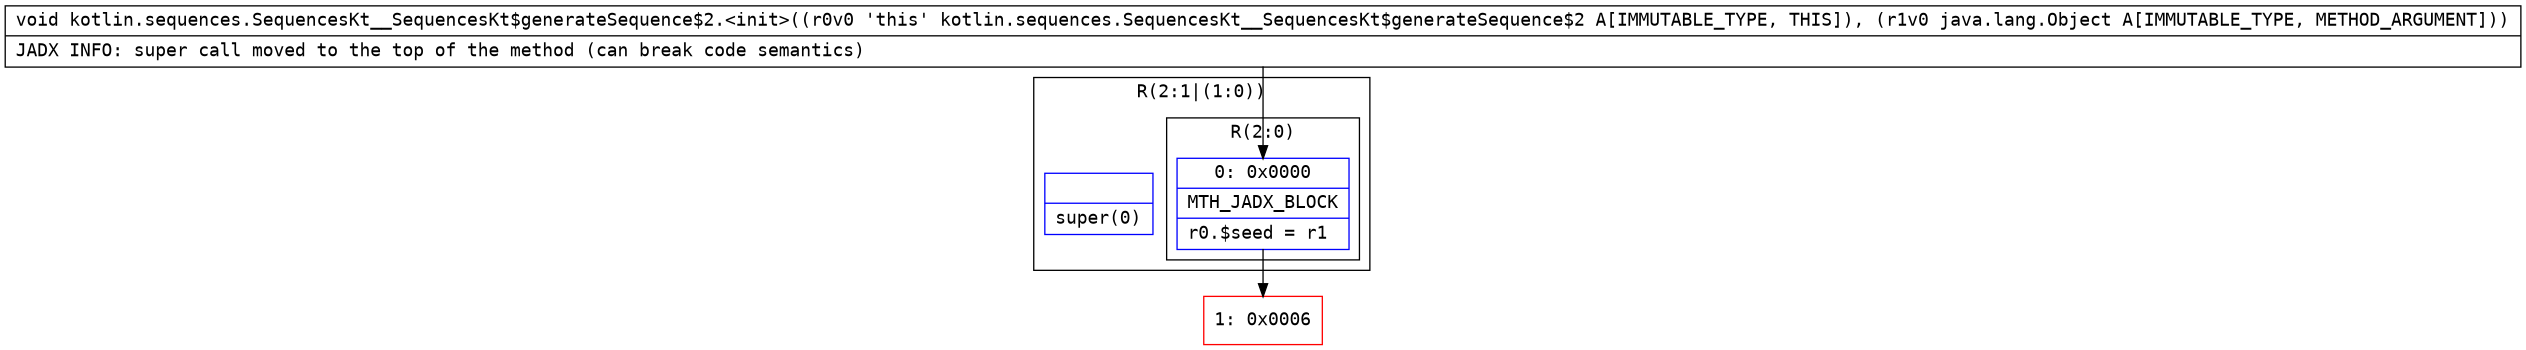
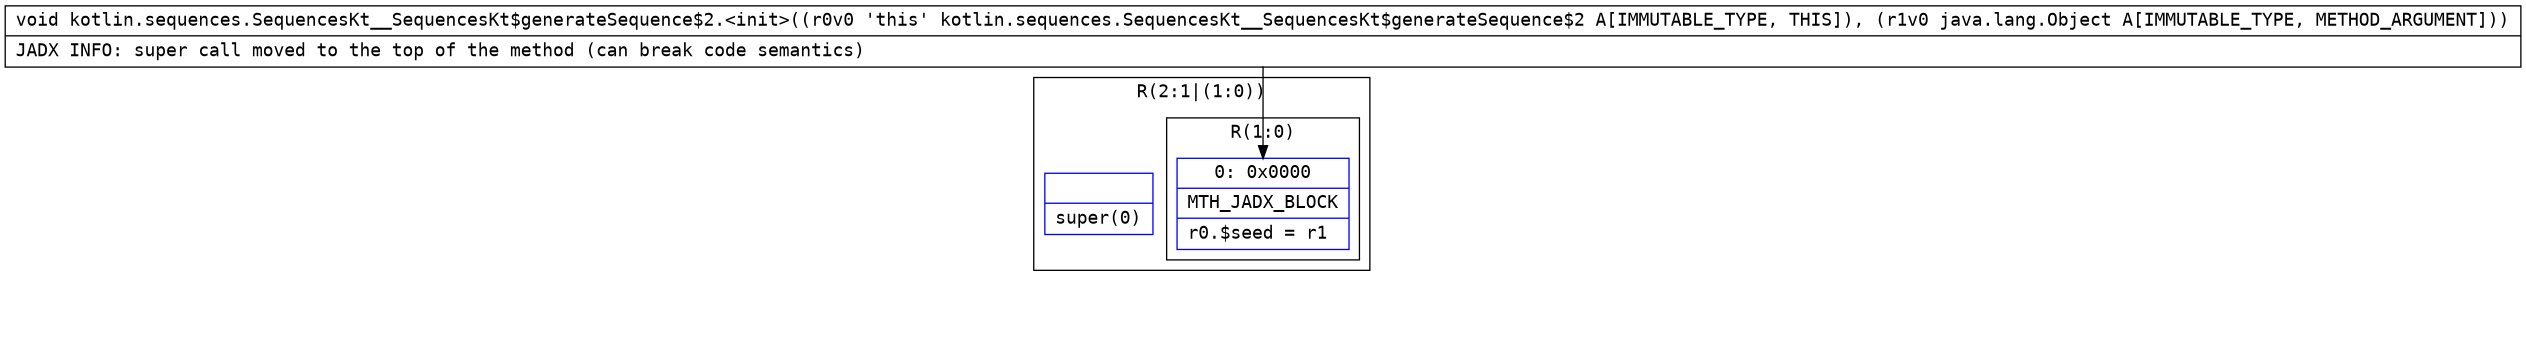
cluster "R(2:0)": label "R(2:0)" -> "R(1:0)"
node "1: 0x0006": removed
